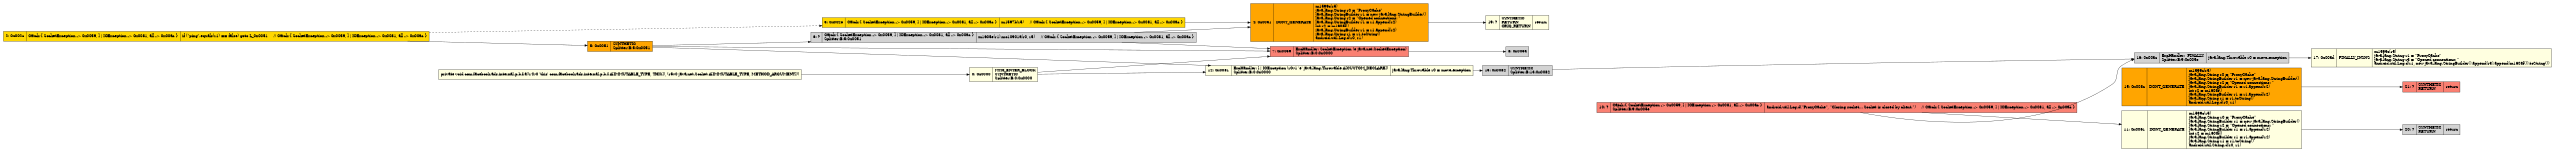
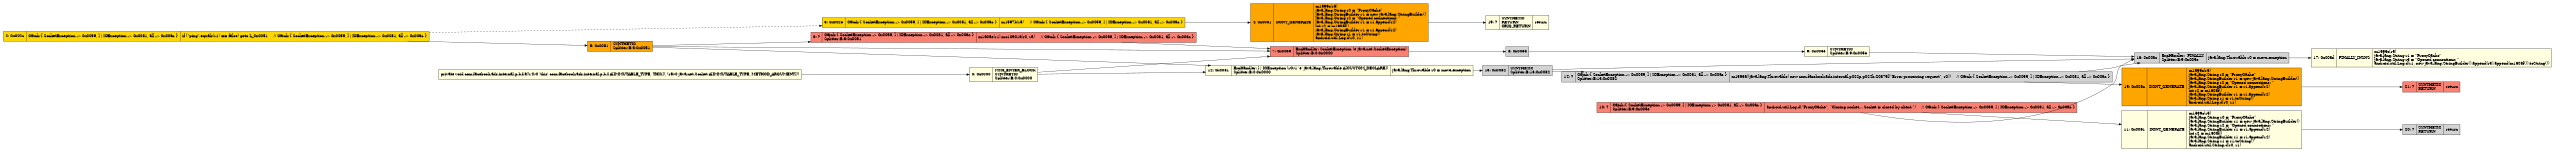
edge "6: ?" -> "4: 0x0031": removed
node "6: ?": fillcolor lightgrey -> salmon
node "9: 0x005e": added
node "14: ?": added
